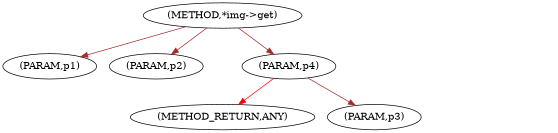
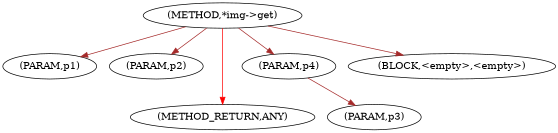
node "(BLOCK,<empty>,<empty>)": added
edge "(PARAM,p4)" -> "(METHOD_RETURN,ANY)": now "(METHOD,*img->get)" -> "(METHOD_RETURN,ANY)"
